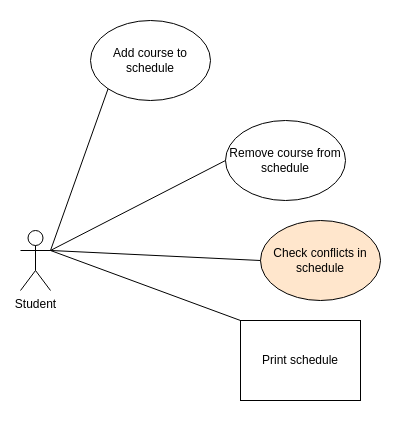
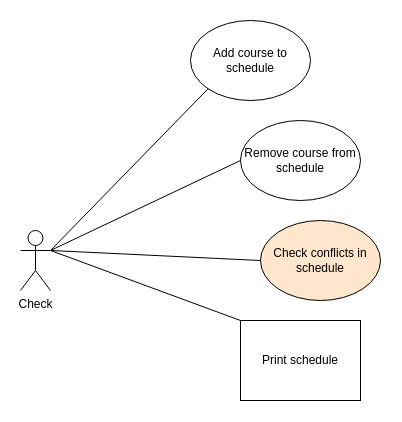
node "Add course to schedule": moved (151, 61) -> (251, 61)
node "Remove course from schedule": moved (286, 161) -> (301, 161)
node "Student": label "Student" -> "Check"
